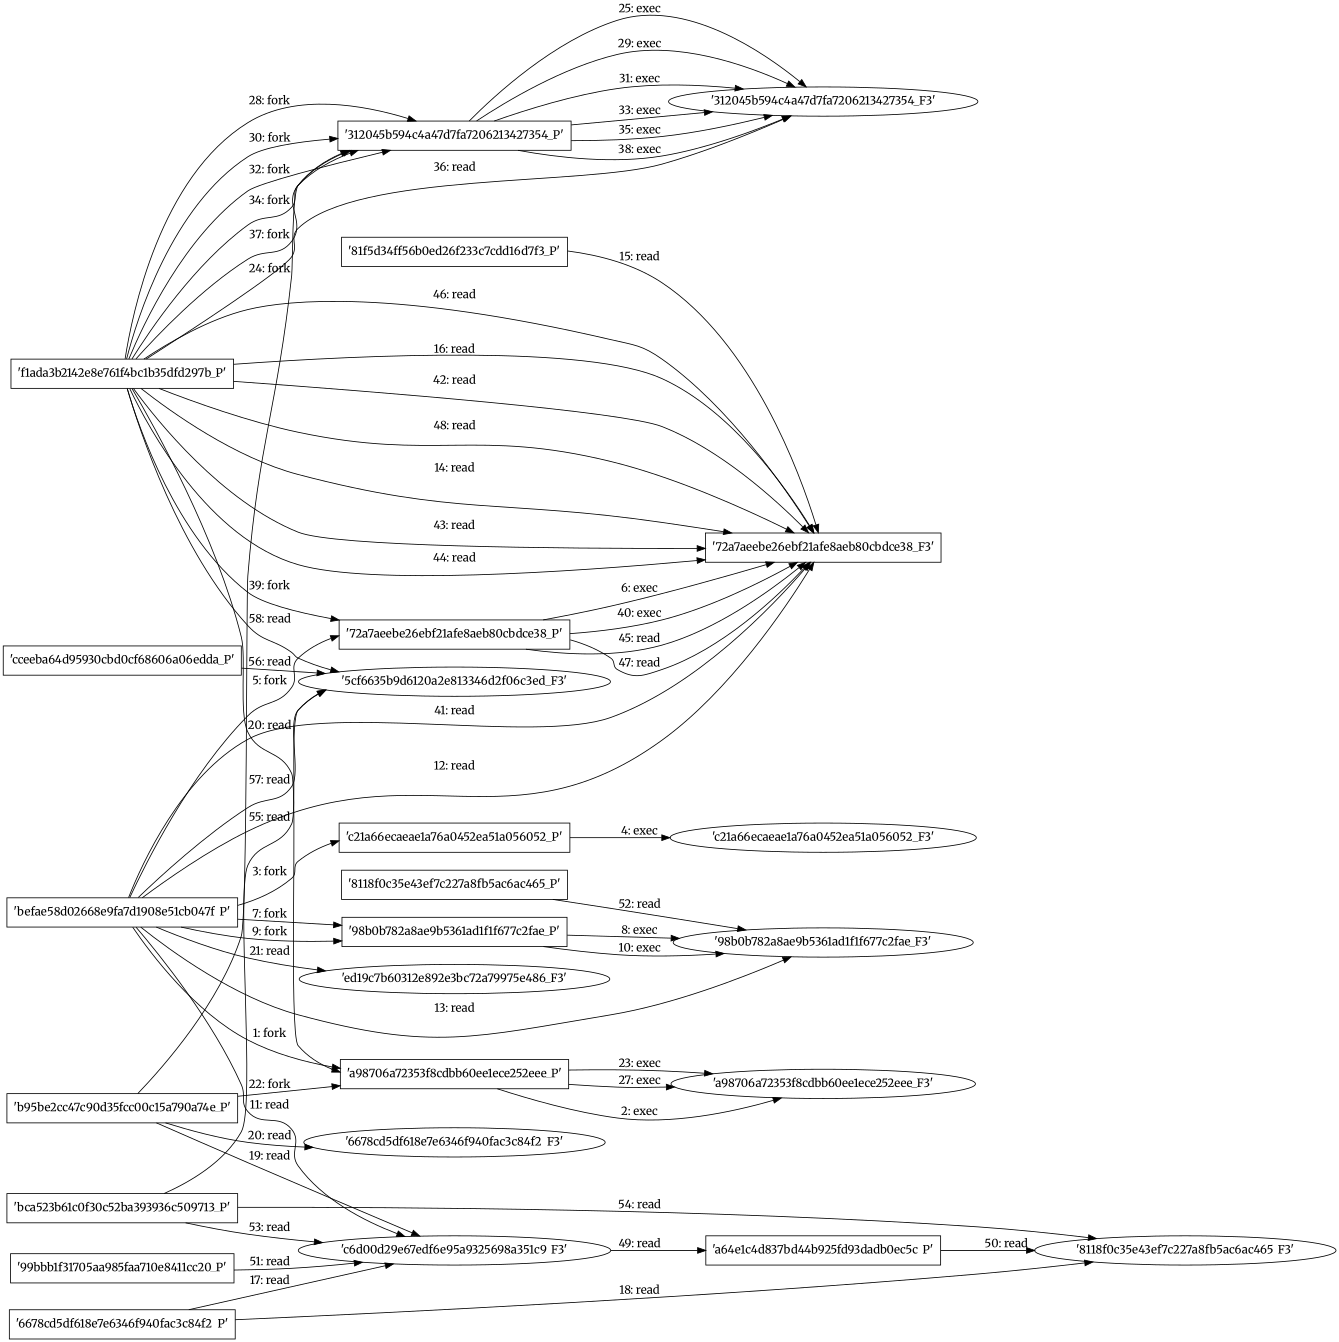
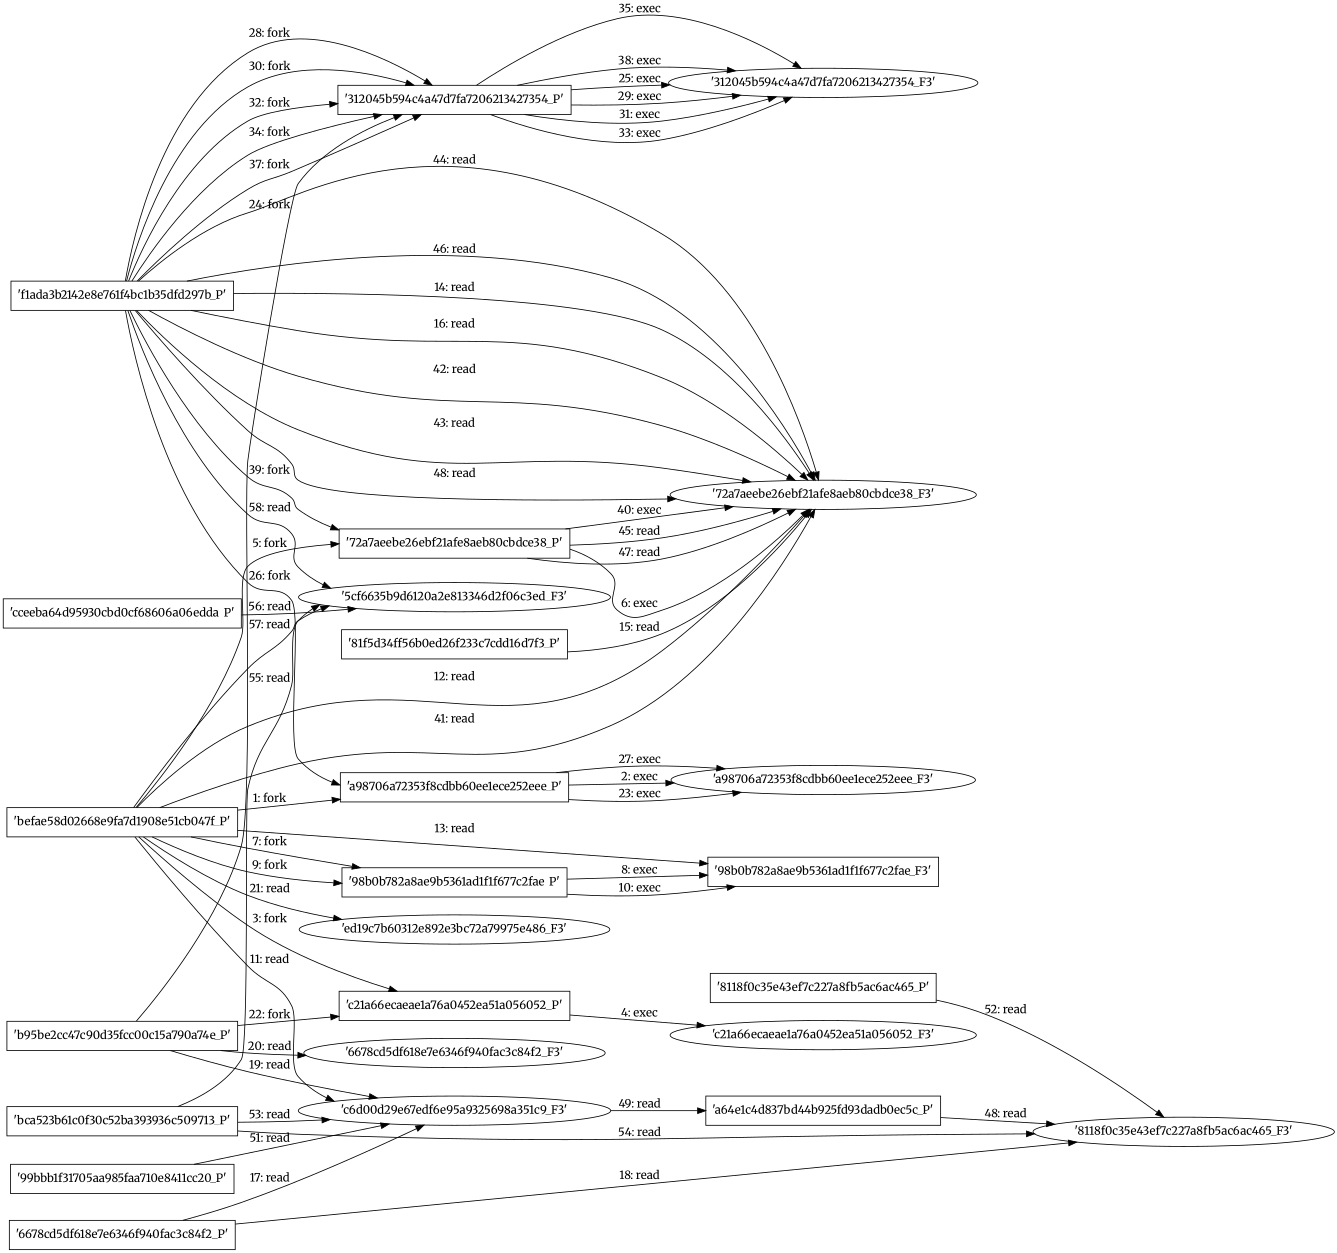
edge "'f1ada3b2142e8e761f4bc1b35dfd297b_P'" -> "'312045b594c4a47d7fa7206213427354_F3'": removed, label "36: read"
node "'72a7aeebe26ebf21afe8aeb80cbdce38_F3'": shape box -> ellipse
edge "'f1ada3b2142e8e761f4bc1b35dfd297b_P'" -> "'a98706a72353f8cdbb60ee1ece252eee_P'": label "20: read" -> "26: fork"
edge "'8118f0c35e43ef7c227a8fb5ac6ac465_P'" -> "'98b0b782a8ae9b5361ad1f1f677c2fae_F3'": now "'8118f0c35e43ef7c227a8fb5ac6ac465_P'" -> "'8118f0c35e43ef7c227a8fb5ac6ac465_F3'"
node "'98b0b782a8ae9b5361ad1f1f677c2fae_F3'": shape ellipse -> box
edge "'b95be2cc47c90d35fcc00c15a790a74e_P'" -> "'a98706a72353f8cdbb60ee1ece252eee_P'": now "'b95be2cc47c90d35fcc00c15a790a74e_P'" -> "'c21a66ecaeae1a76a0452ea51a056052_P'"
edge "'a64e1c4d837bd44b925fd93dadb0ec5c_P'" -> "'8118f0c35e43ef7c227a8fb5ac6ac465_F3'": label "50: read" -> "48: read"
